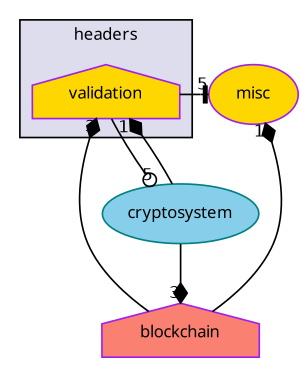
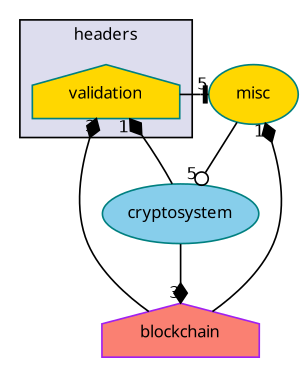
node "validation": color purple -> teal
node "misc": color purple -> teal
edge "validation" -> "cryptosystem": now "misc" -> "cryptosystem"
